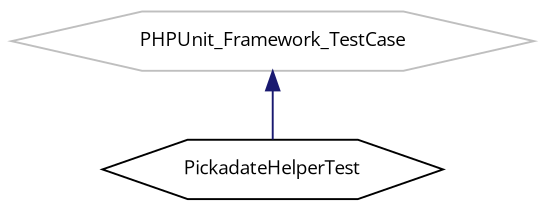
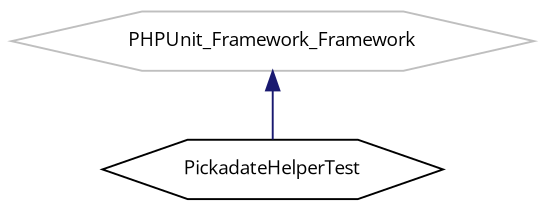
node "PHPUnit_Framework_TestCase": label "PHPUnit_Framework_TestCase" -> "PHPUnit_Framework_Framework"
